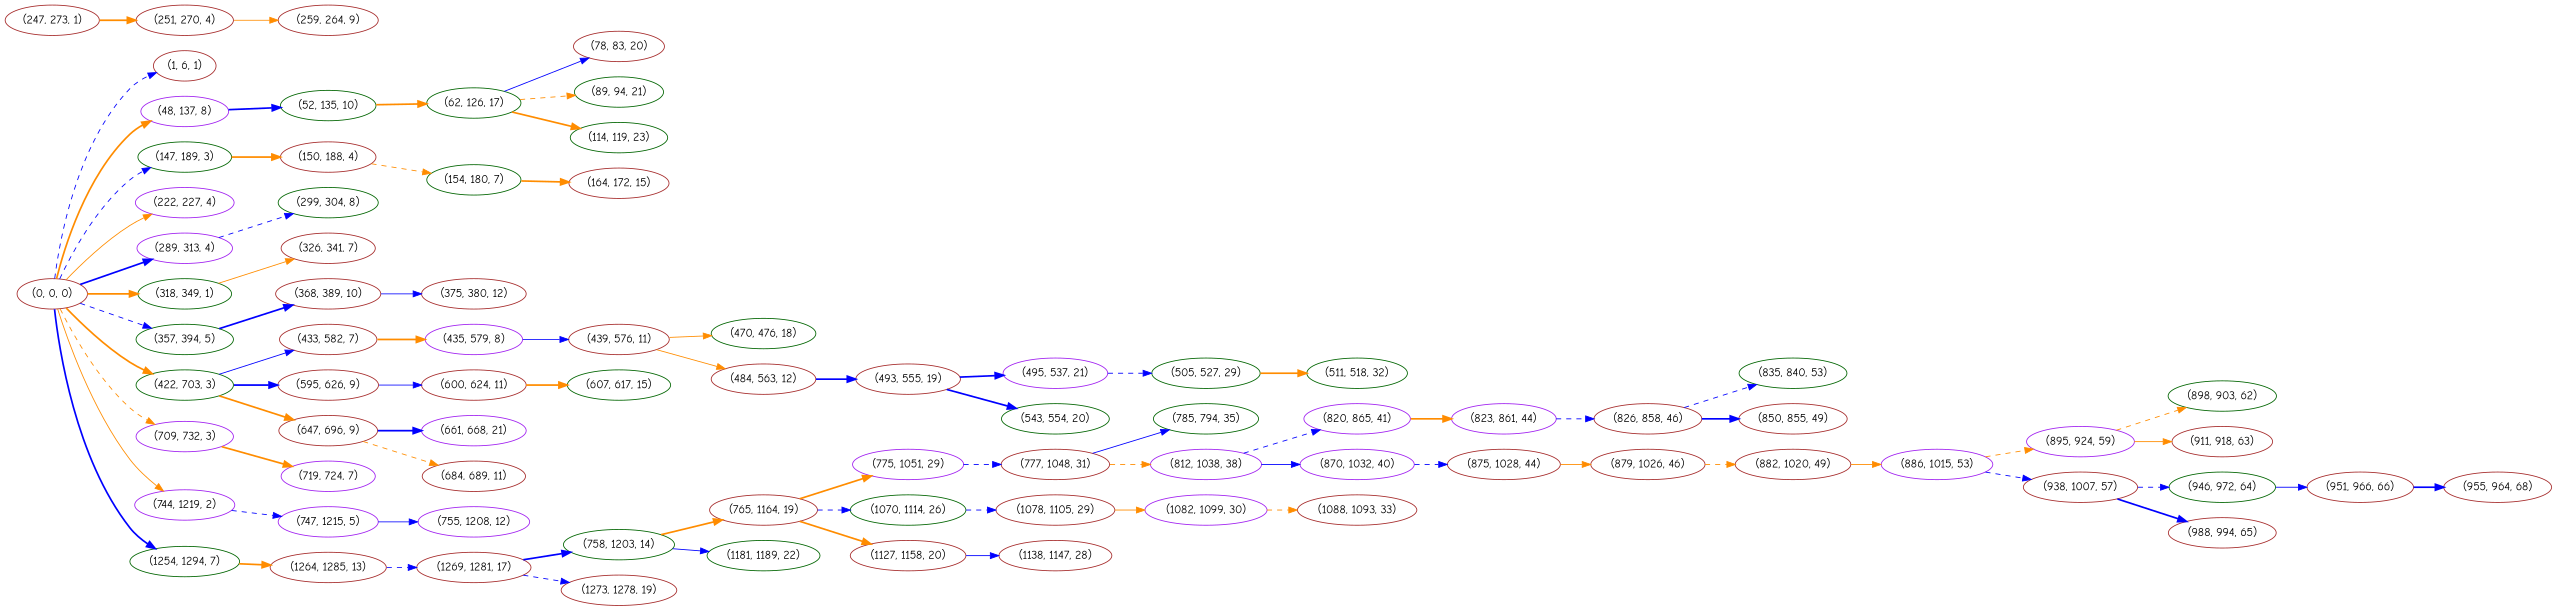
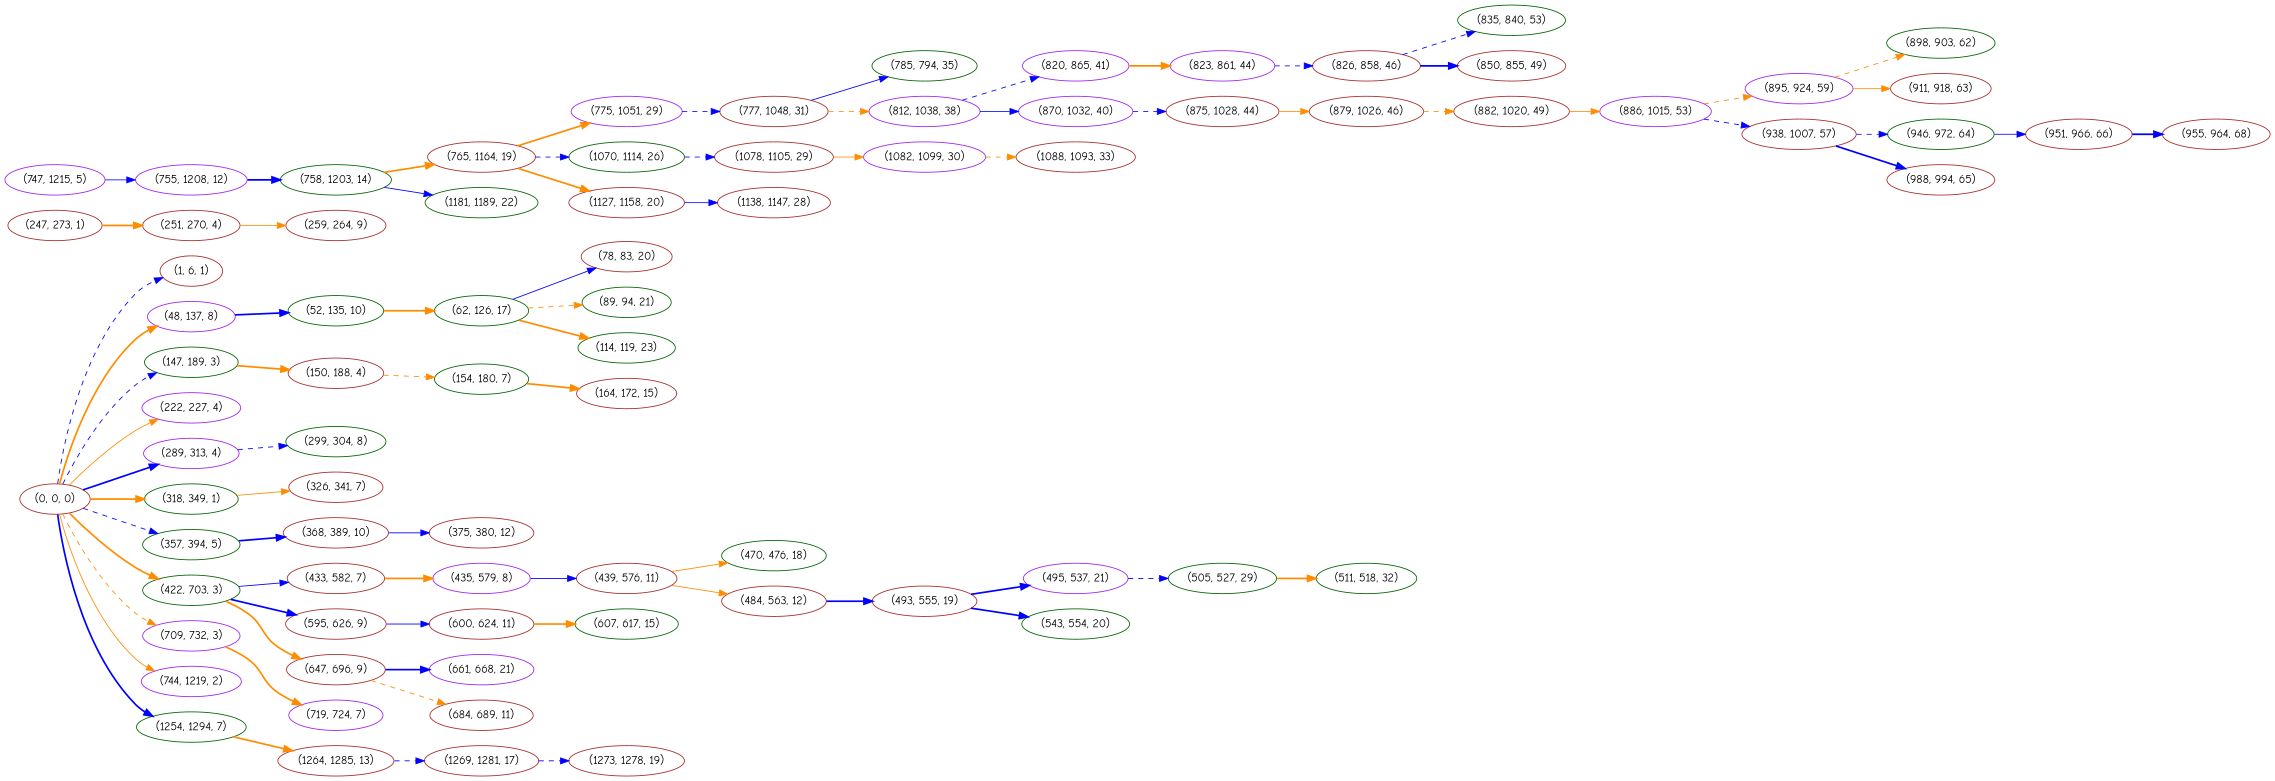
edge "(744, 1219, 2)" -> "(747, 1215, 5)": removed
edge "(1269, 1281, 17)" -> "(758, 1203, 14)": now "(755, 1208, 12)" -> "(758, 1203, 14)"
